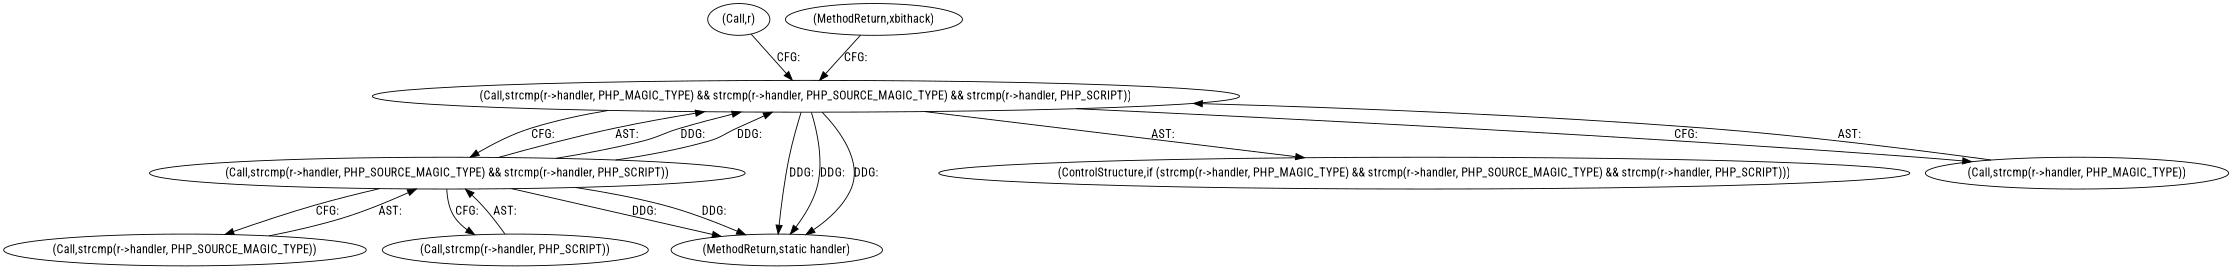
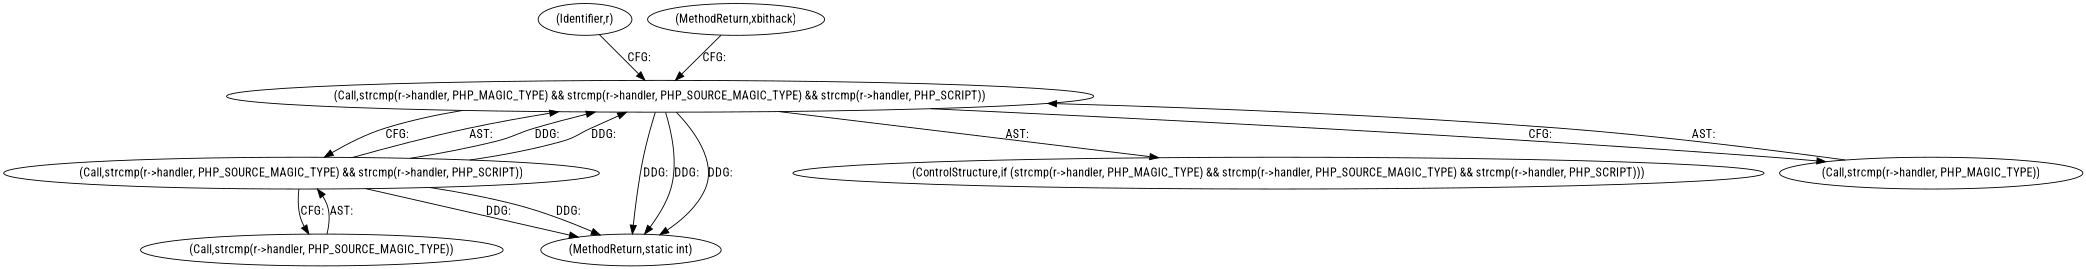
node "(Call,r)": label "(Call,r)" -> "(Identifier,r)"
node "(Call,strcmp(r->handler, PHP_SCRIPT))": removed
node "(MethodReturn,static handler)": label "(MethodReturn,static handler)" -> "(MethodReturn,static int)"
